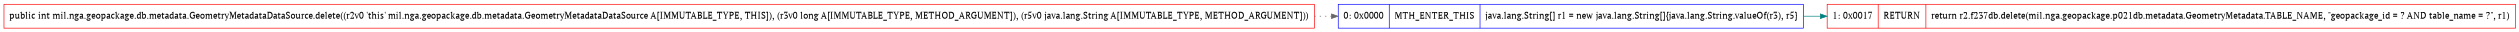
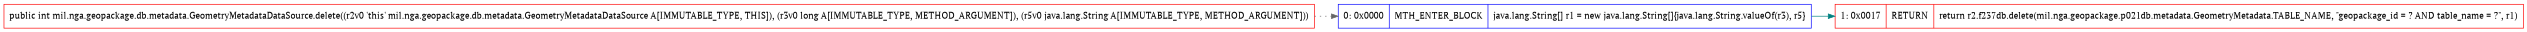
node "0: 0x0000": text "MTH_ENTER_THIS" -> "MTH_ENTER_BLOCK"
